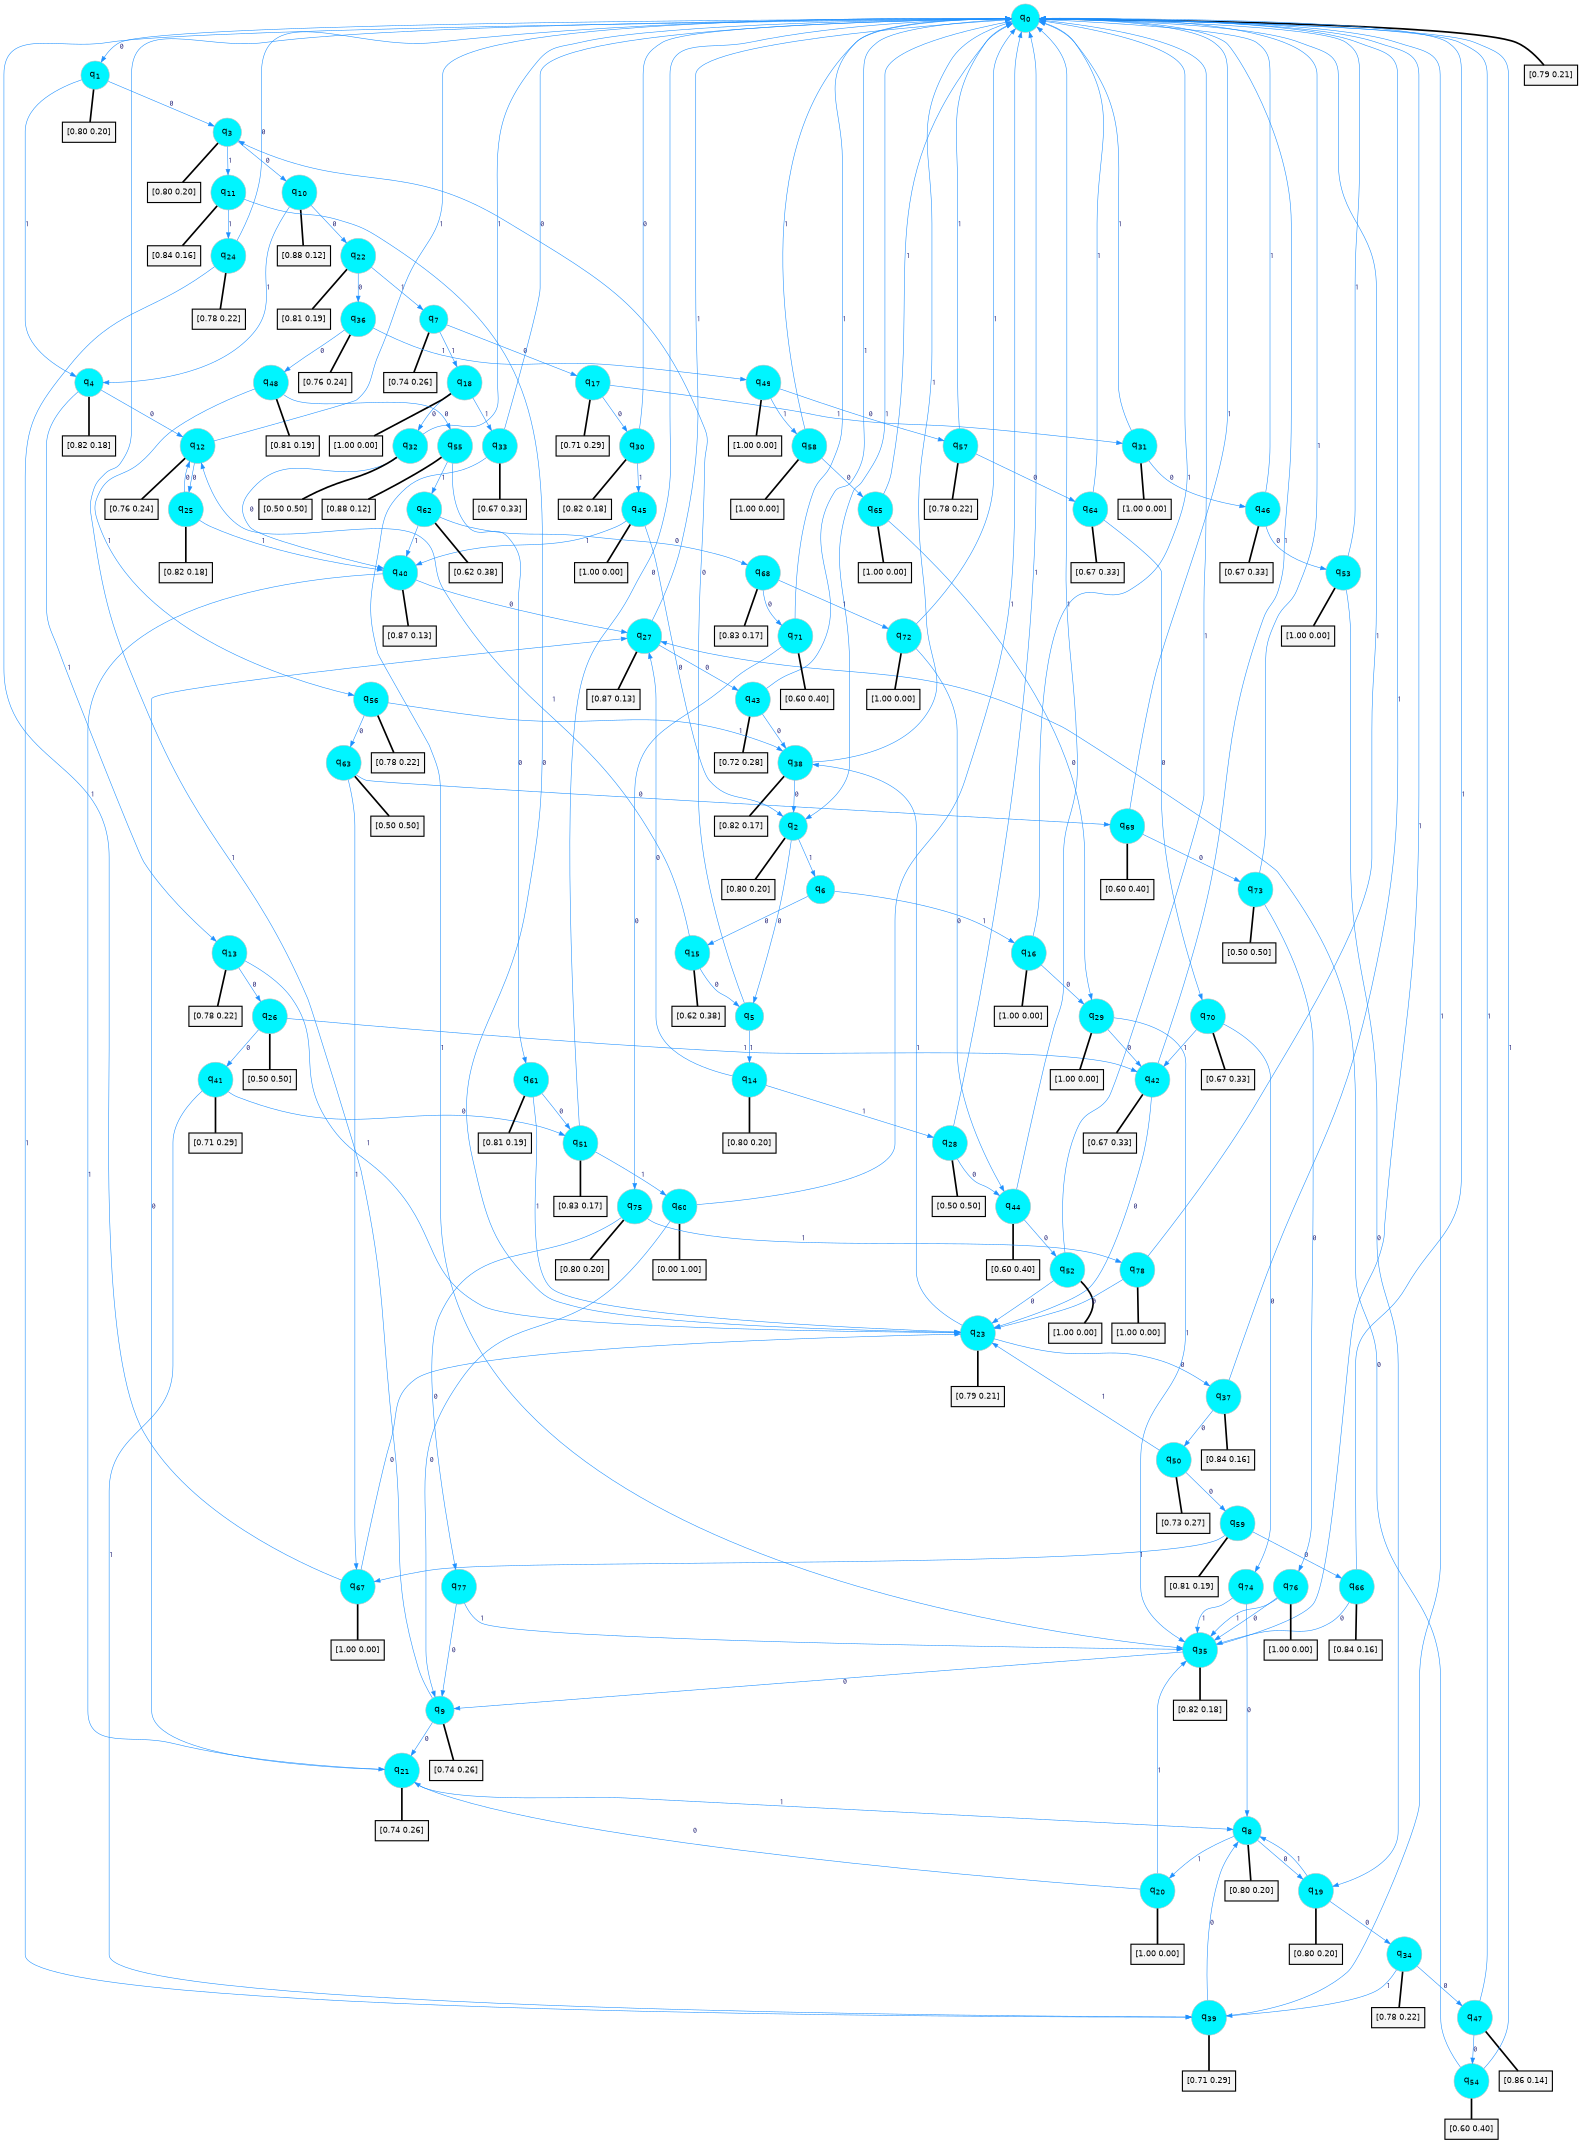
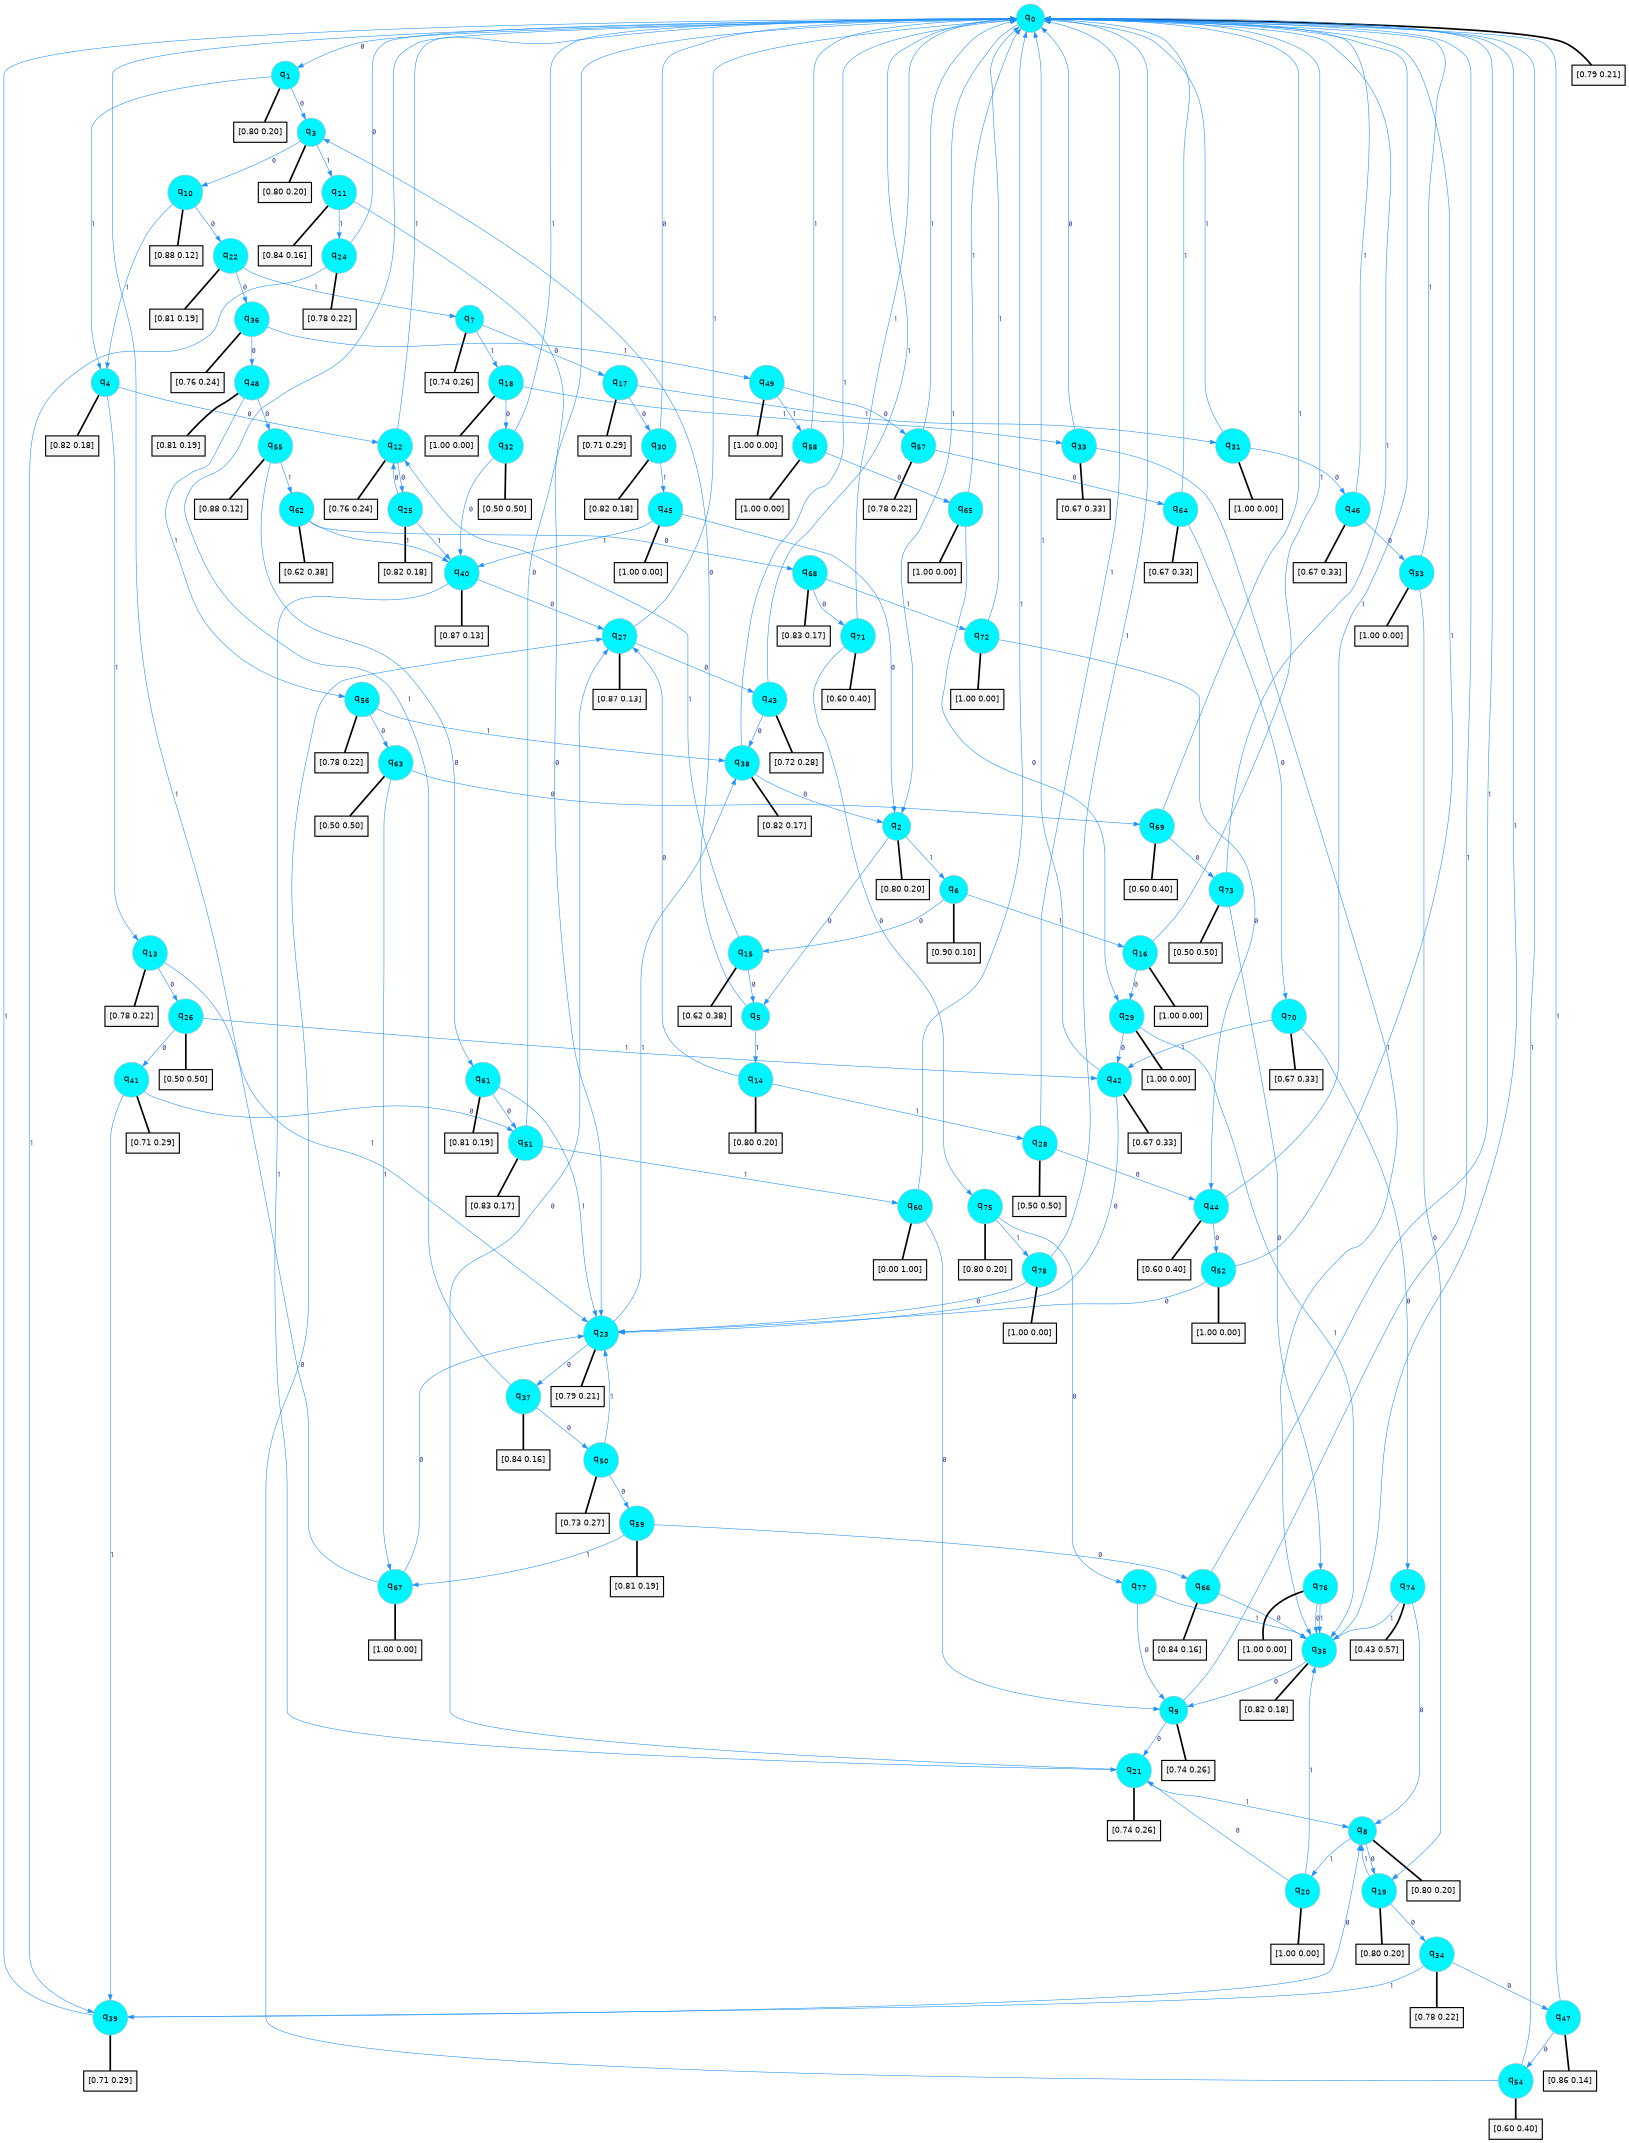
node "[0.90 0.10]": added
node "[0.43 0.57]": added
